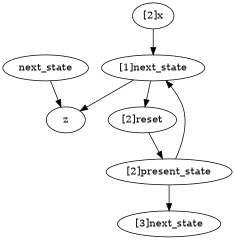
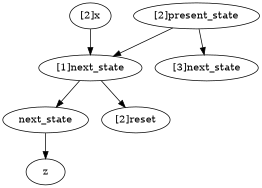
edge "[1]next_state" -> "z": now "[1]next_state" -> "next_state"
edge "[2]reset" -> "[2]present_state": removed
